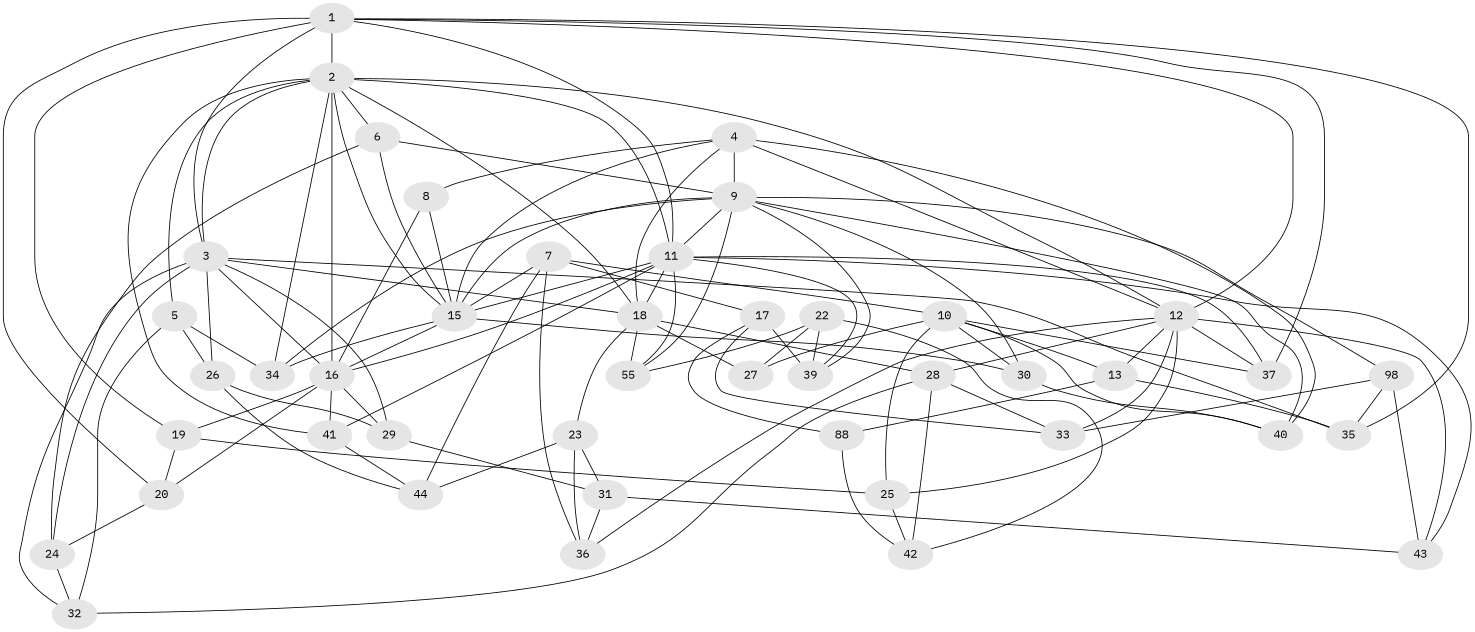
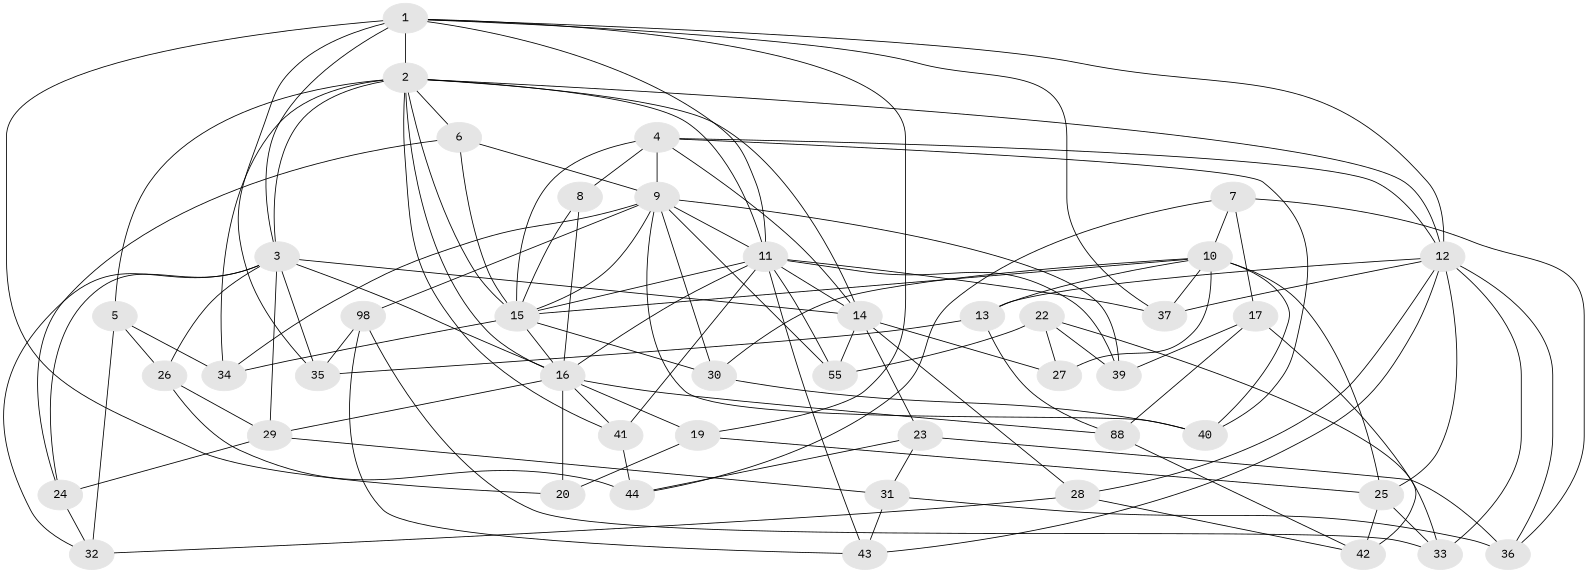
edge "7" -- "15": now "10" -- "15"
node "18": label "18" -> "14"
edge "16" -- "88": added
edge "28" -- "33": now "25" -- "33"
edge "20" -- "24": now "29" -- "24"
